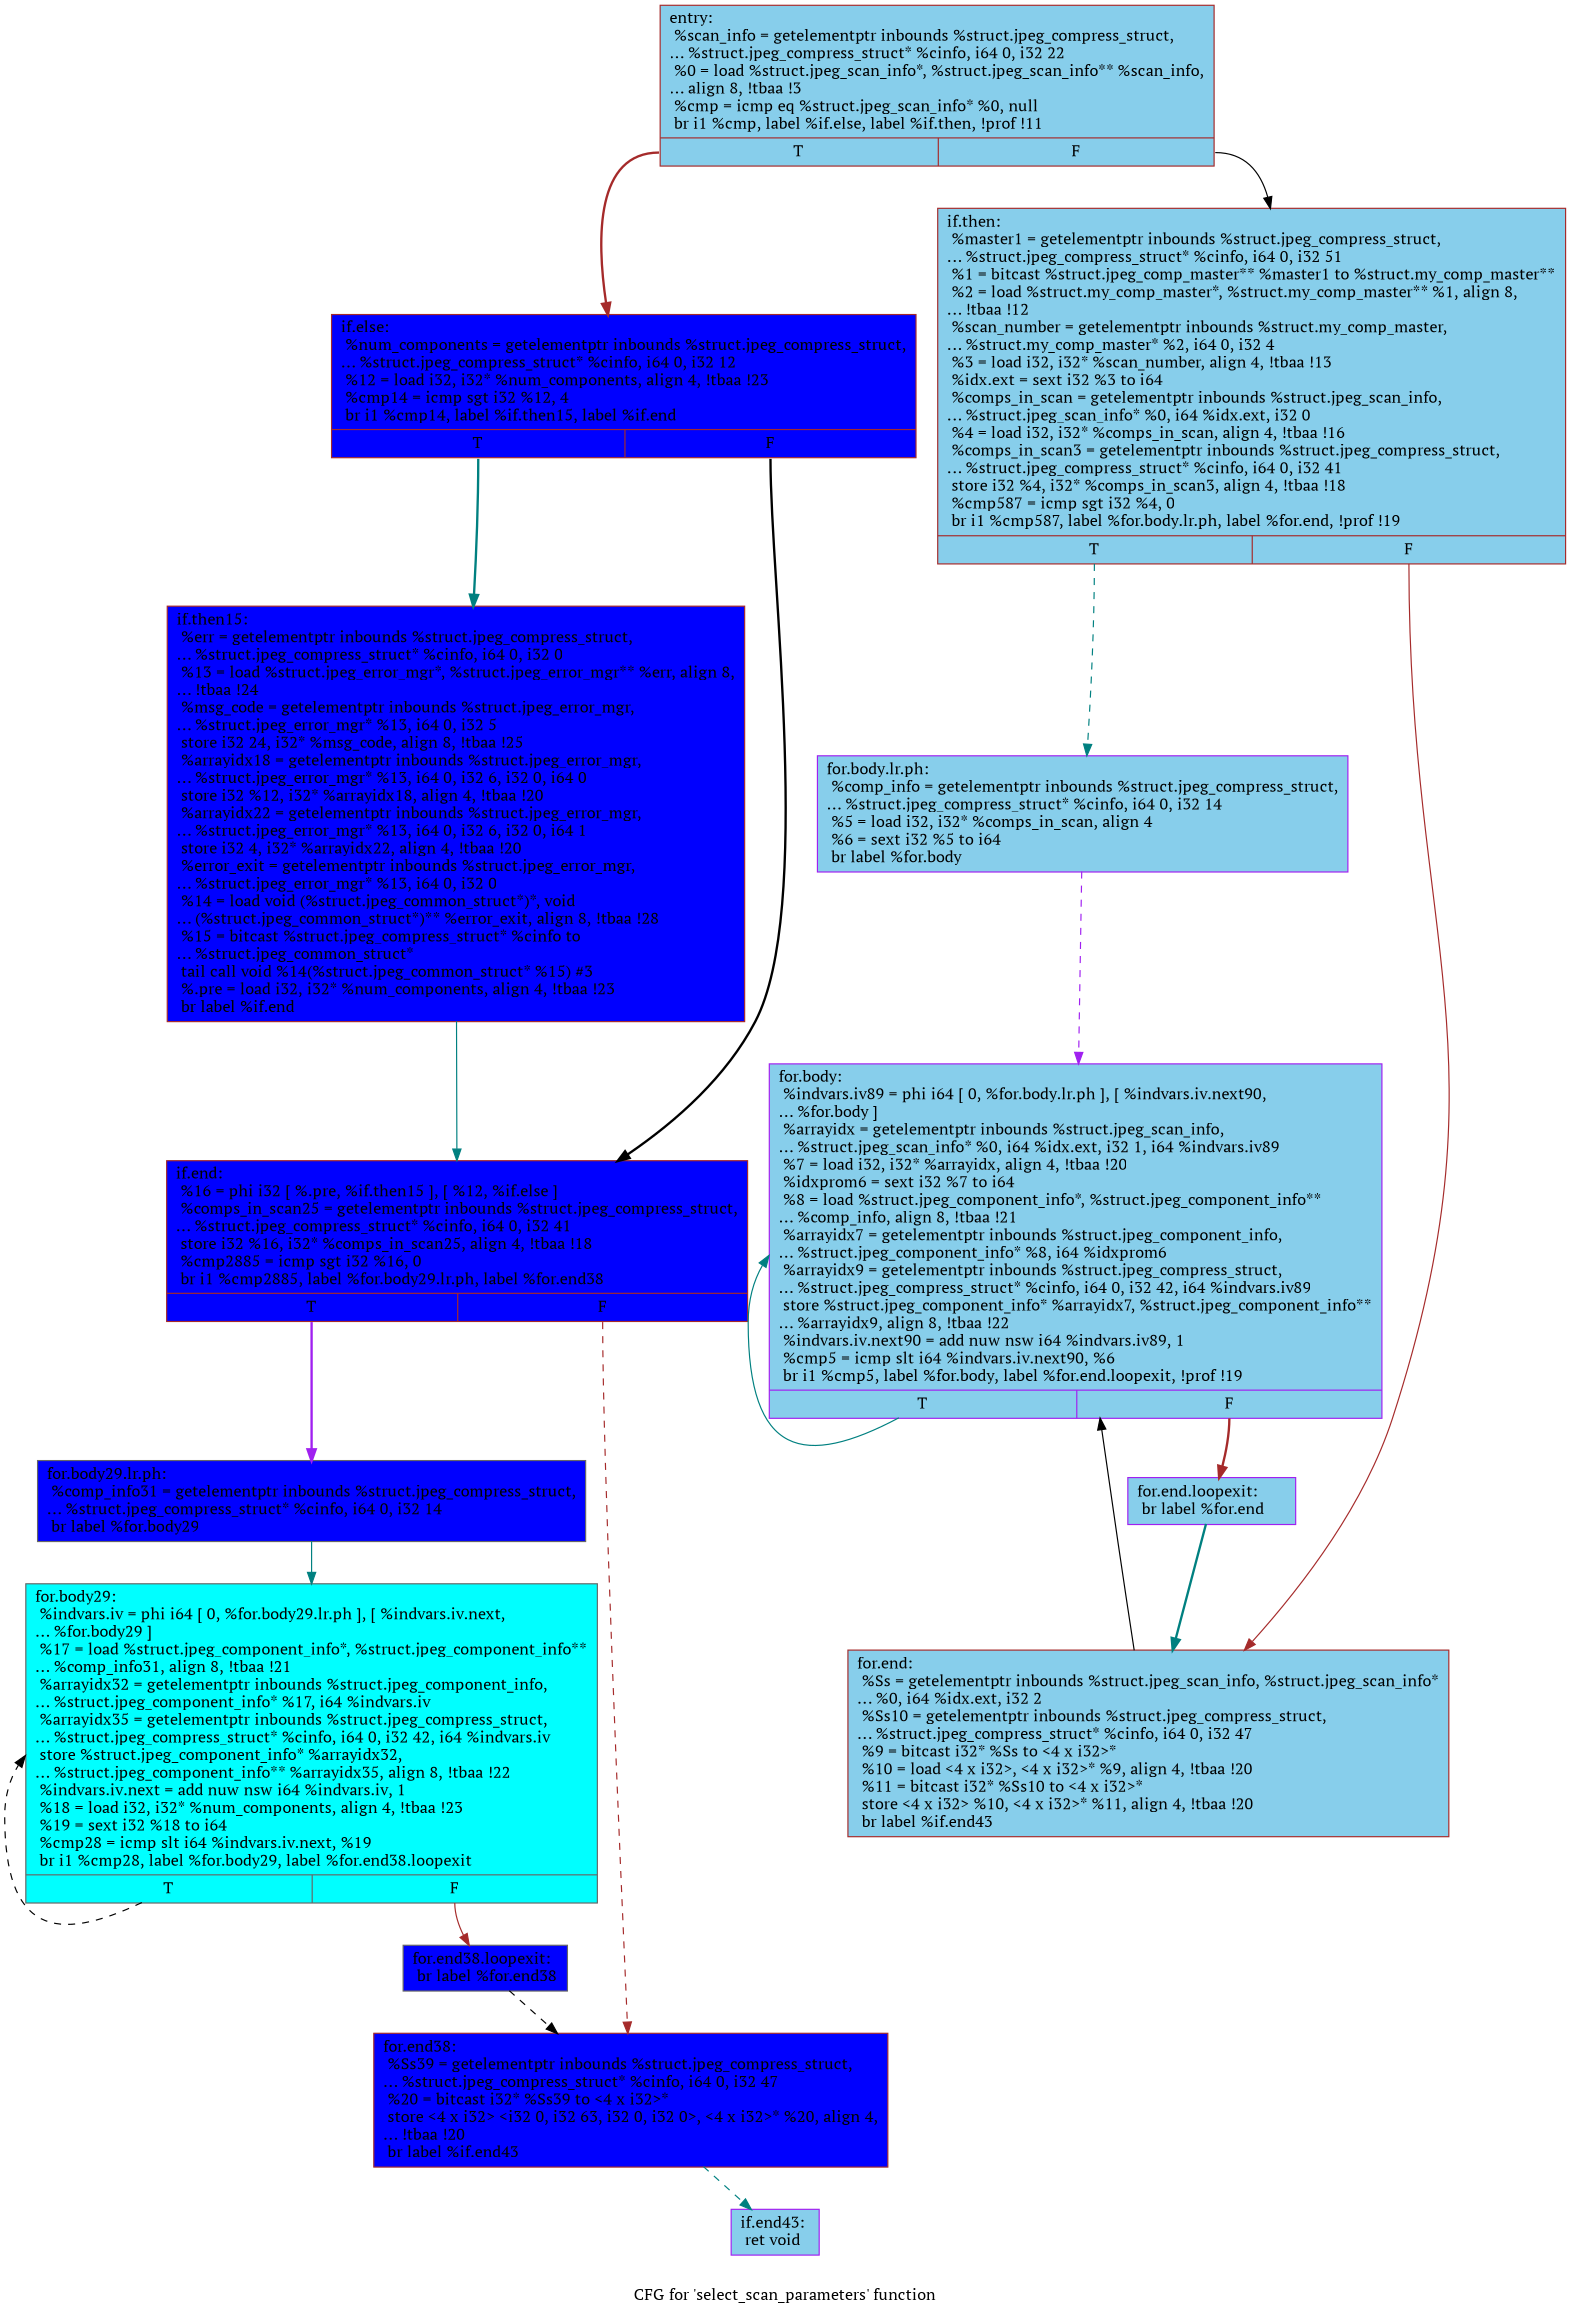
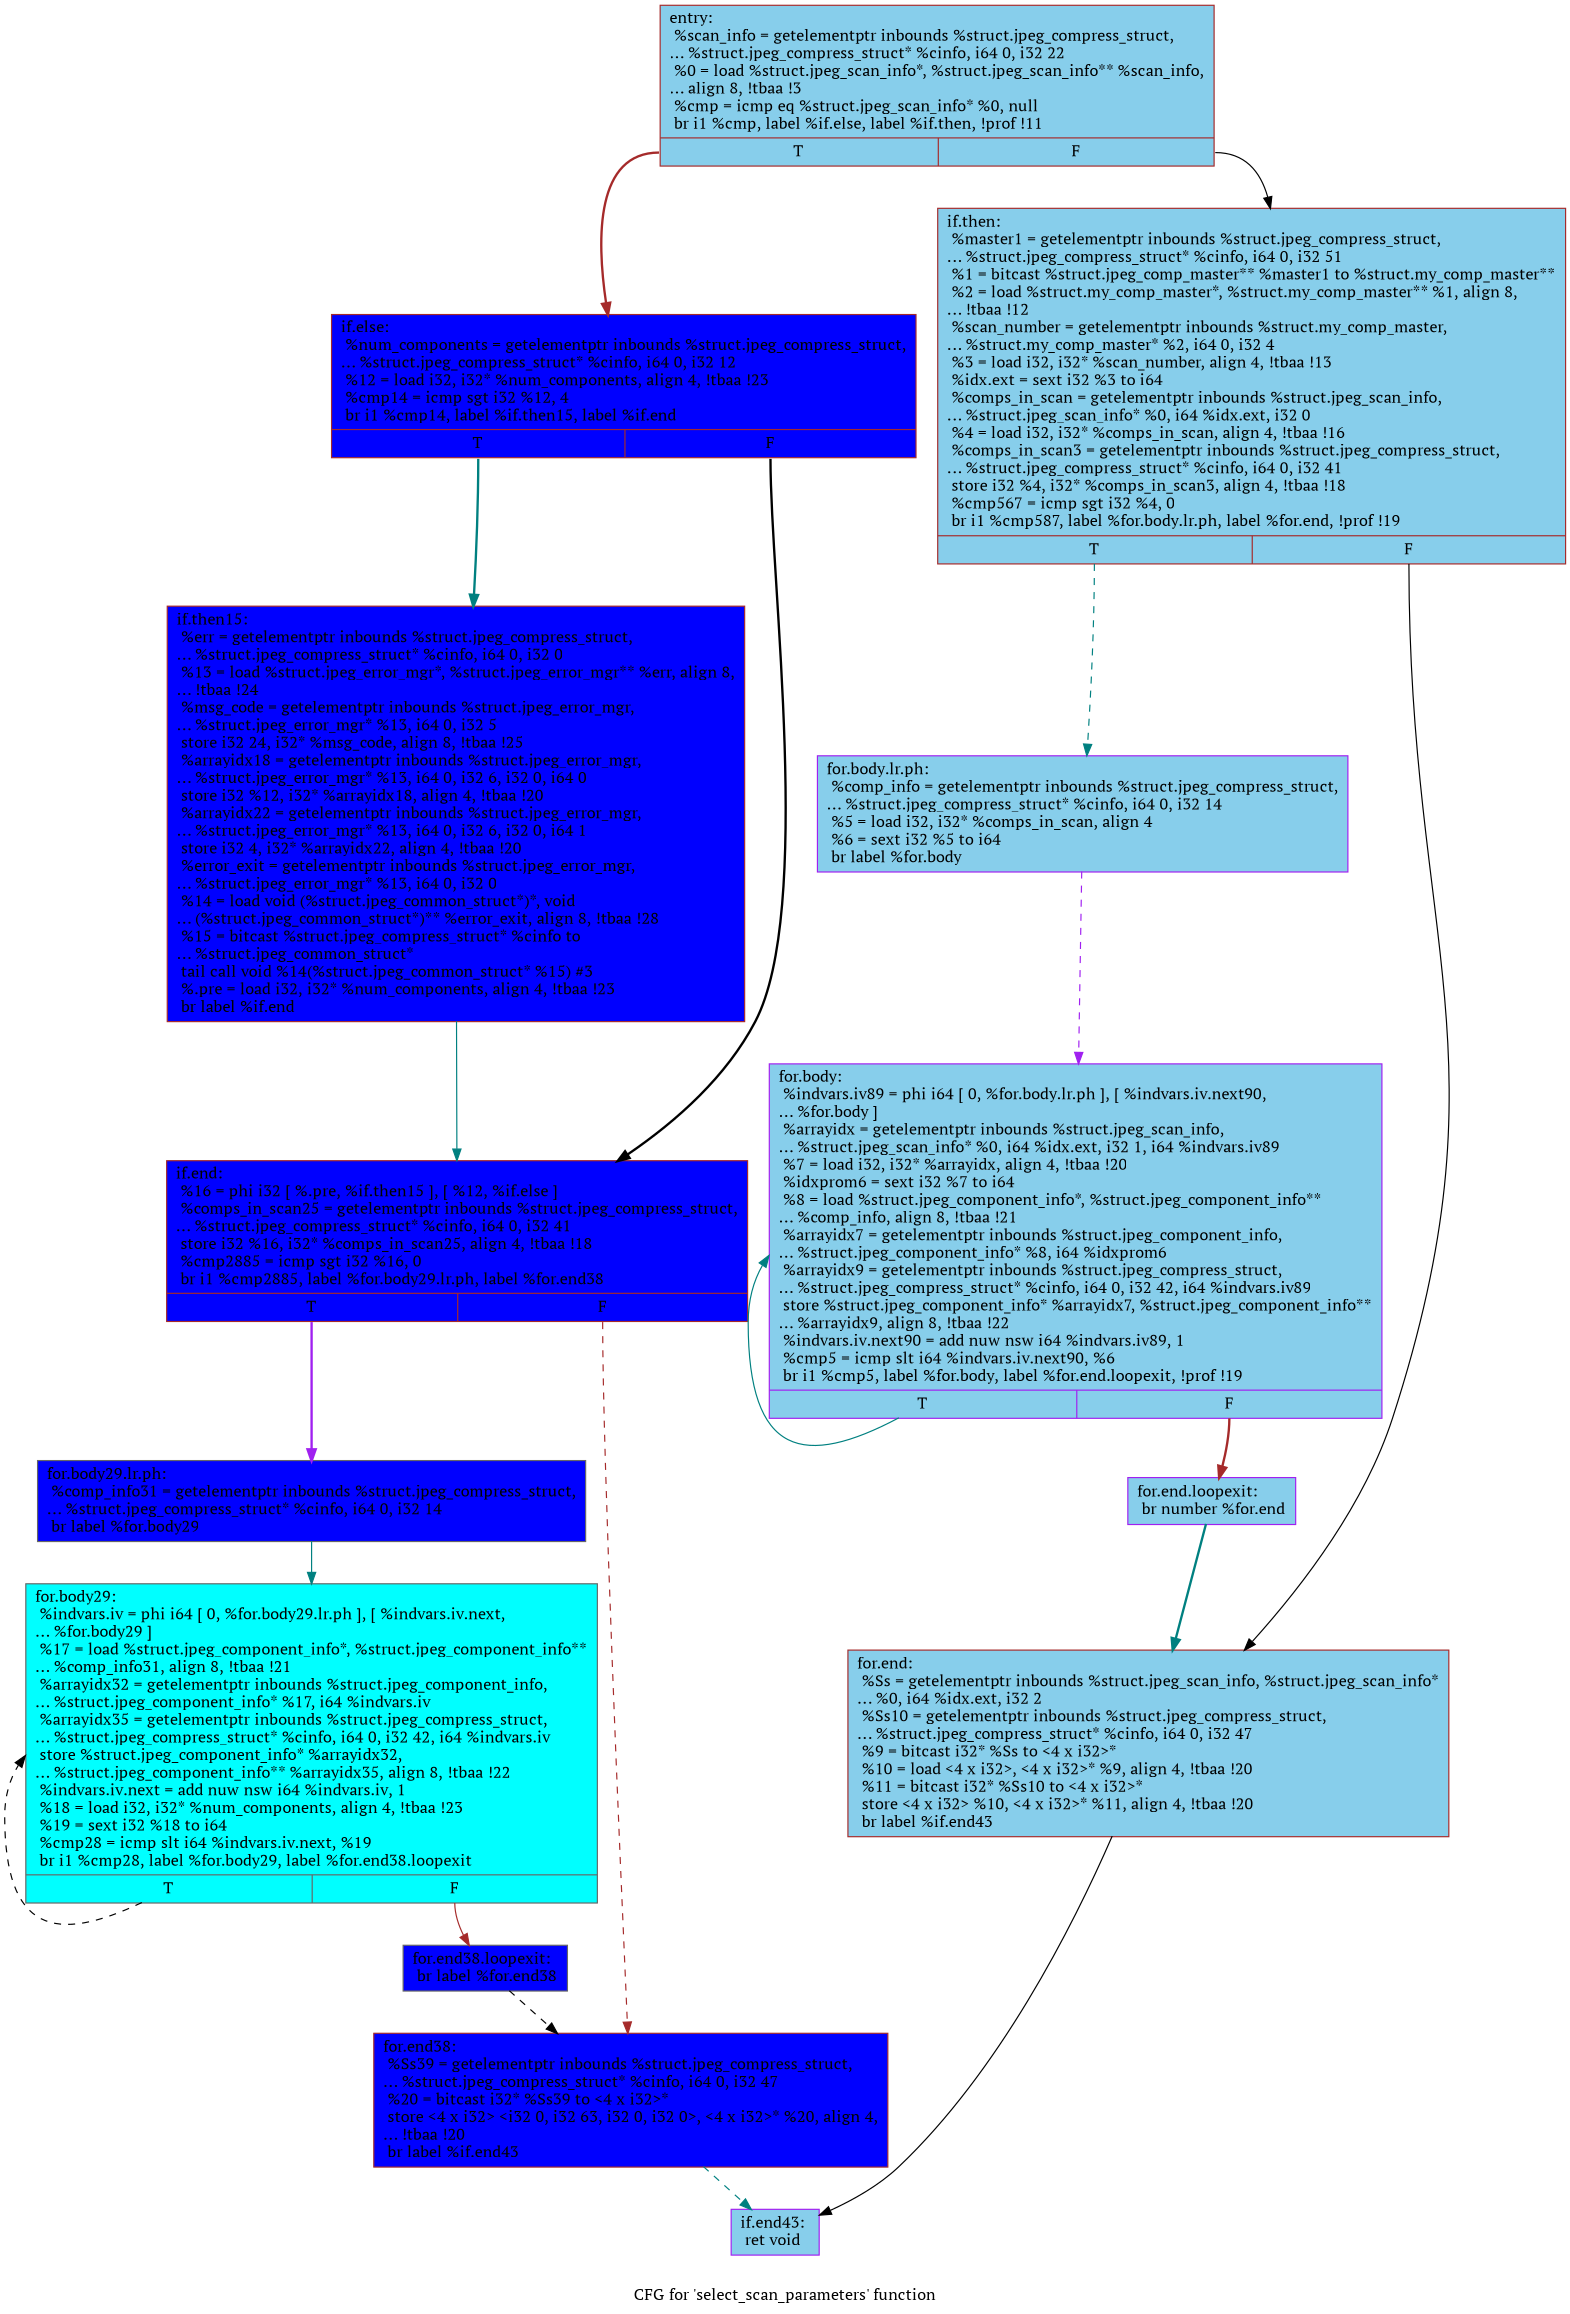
node "if.then:": text "%cmp587 = icmp sgt i32 %4, 0" -> "%cmp567 = icmp sgt i32 %4, 0"
edge "if.then:" -> "for.end:": color brown -> black
node "for.end.loopexit:": text "br label %for.end" -> "br number %for.end"
edge "for.end:" -> "for.body:": now "for.end:" -> "if.end43:"
